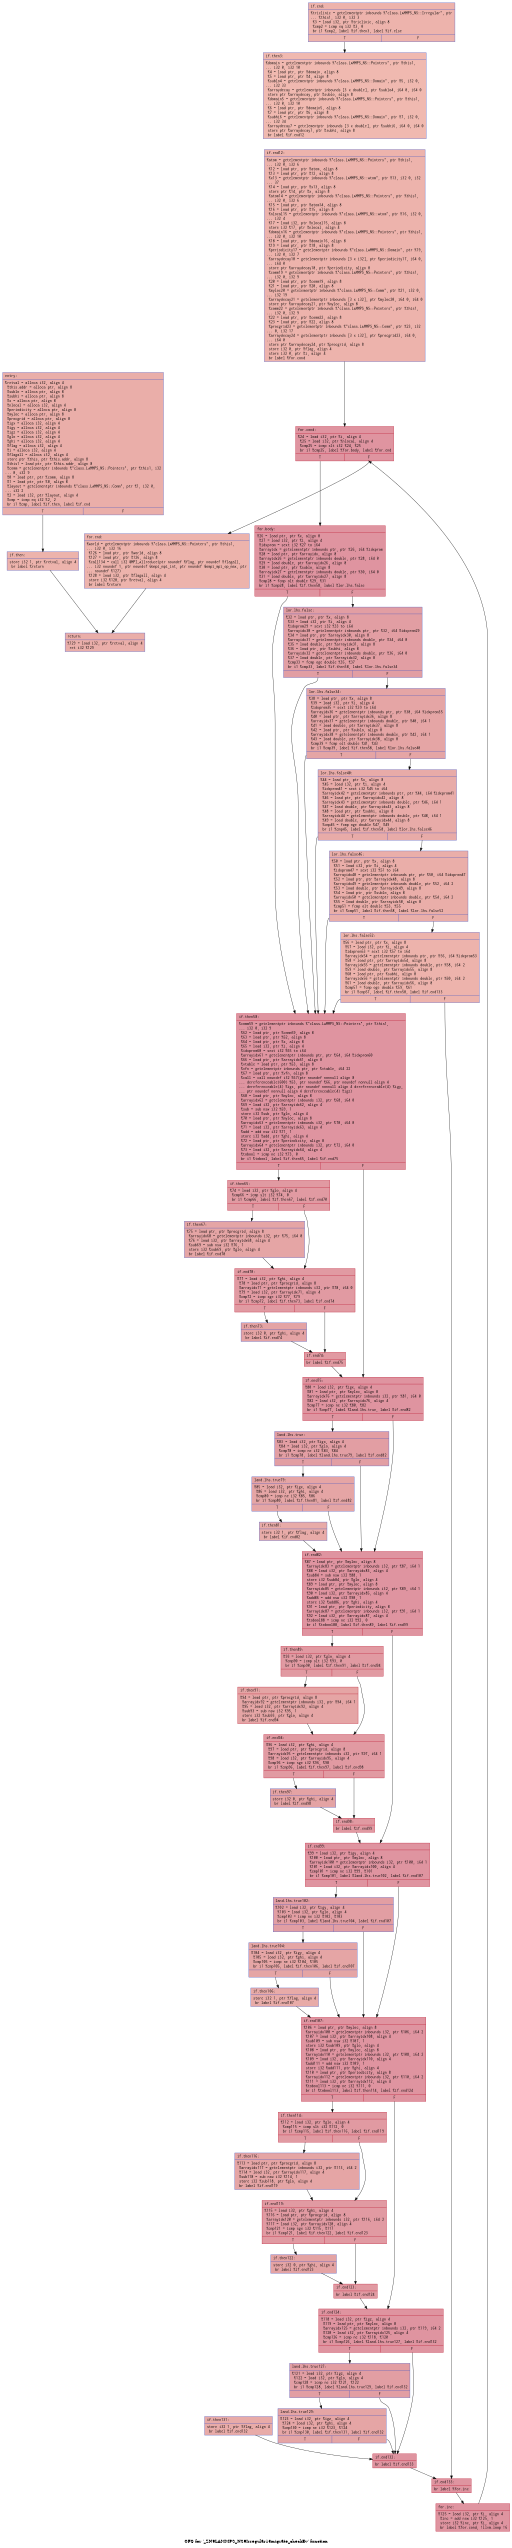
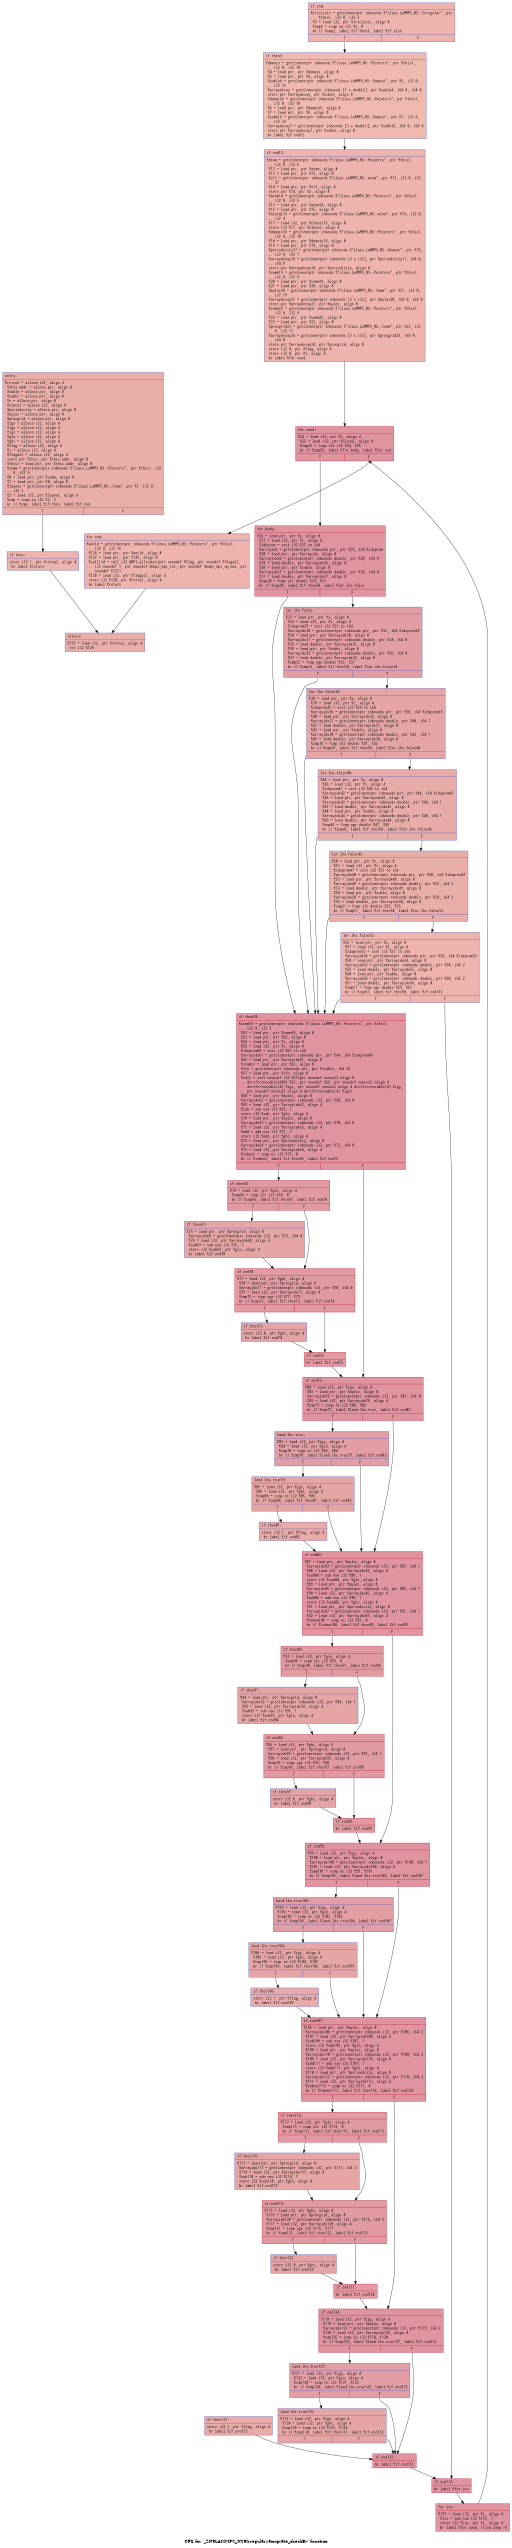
edge "if.then3:" -> "if.end12:": added
node "if.then91:": color #b70d28ff -> #3d50c3ff
